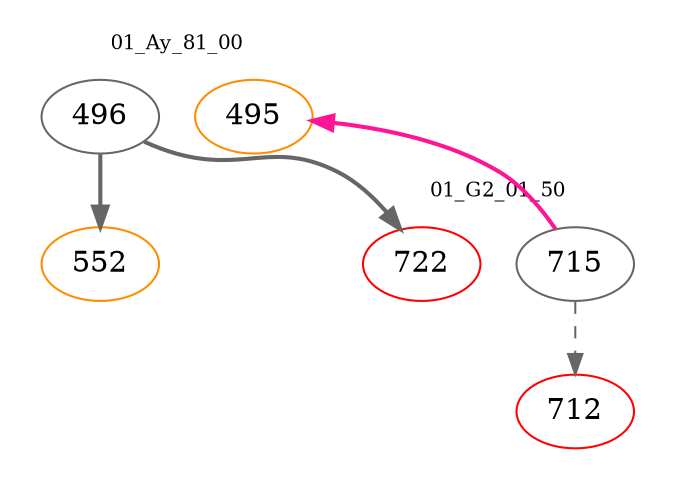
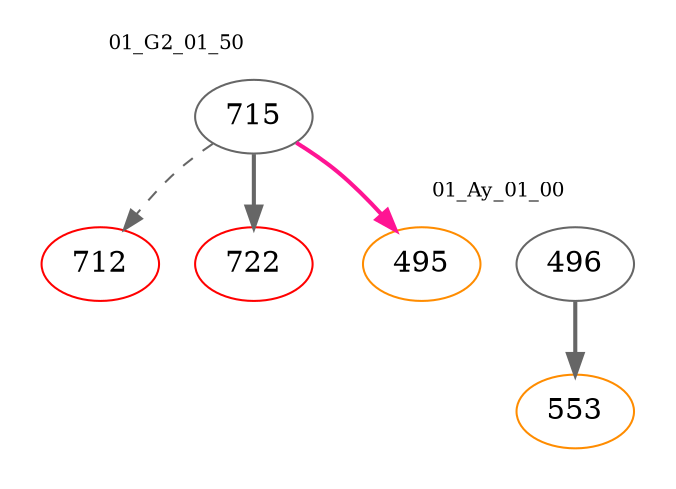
cluster "01_Ay_81_00": label "01_Ay_81_00" -> "01_Ay_01_00"
edge "496" -> "722": now "715" -> "722"
node "552": label "552" -> "553"
